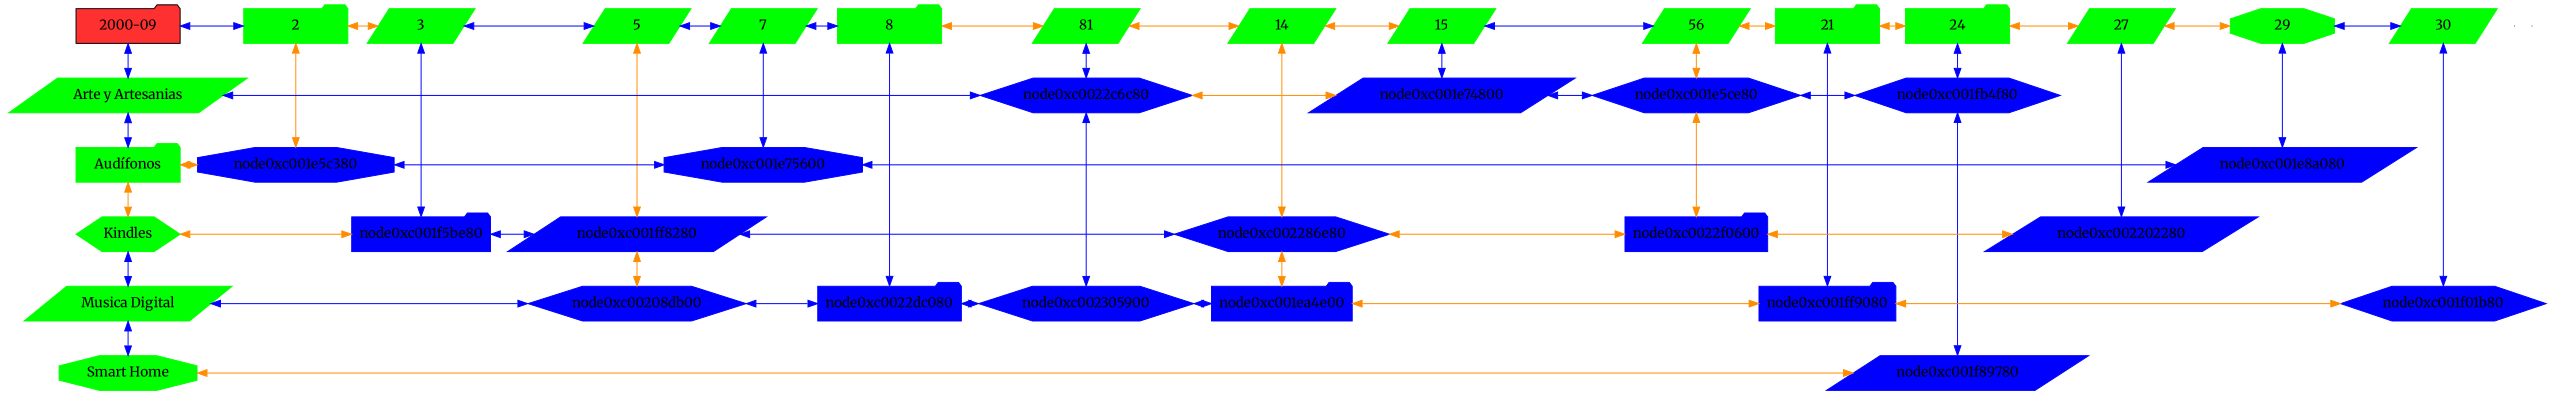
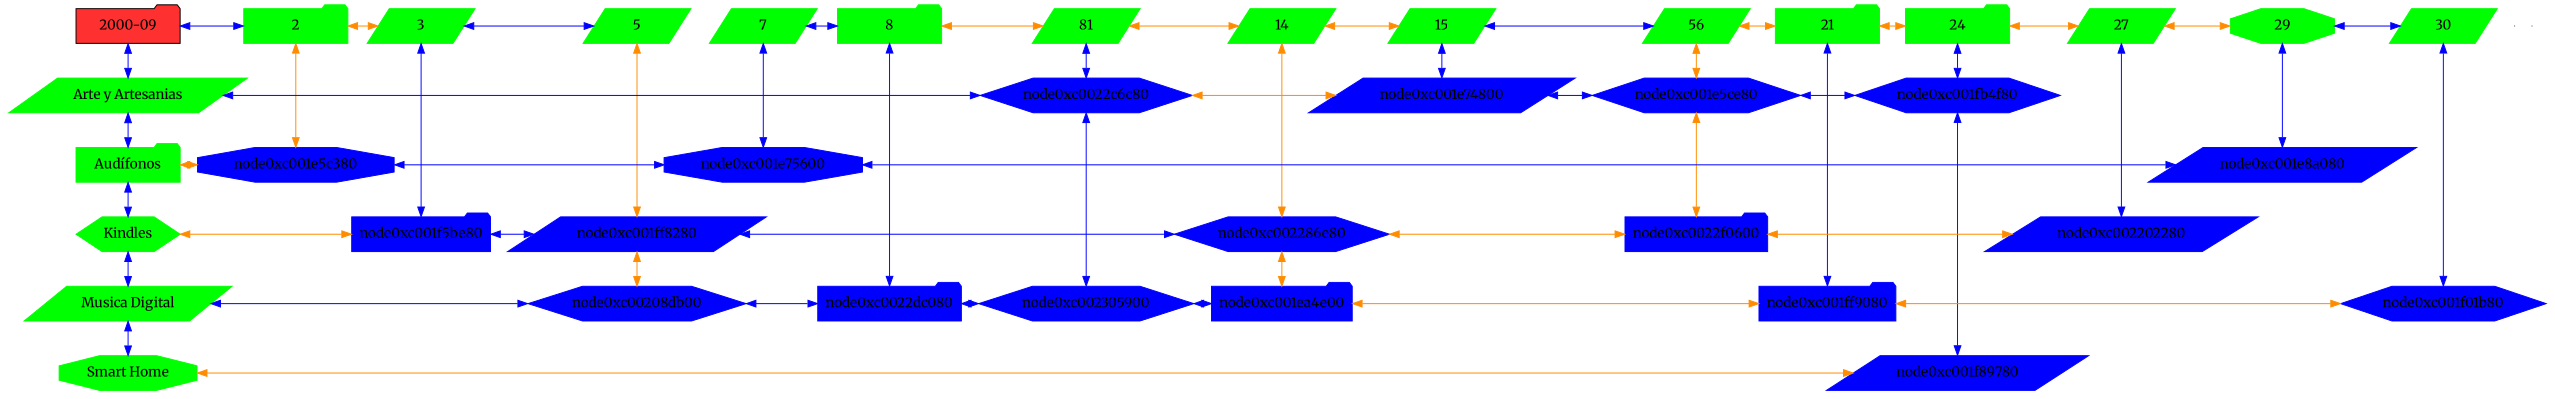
edge "5" -- "7": removed
edge "Audífonos" -- "Kindles": color darkorange -> blue
